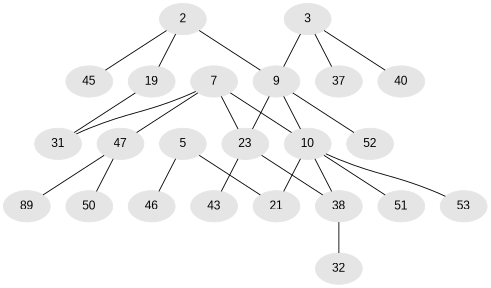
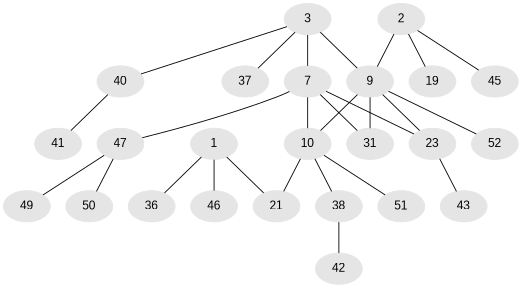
edge "3" -- "7": added
edge "19" -- "31": now "9" -- "31"
node "41": added
node "5": label "5" -> "1"
edge "23" -- "38": removed
node "89": label "89" -> "49"
node "36": added
node "53": removed
node "32": label "32" -> "42"
